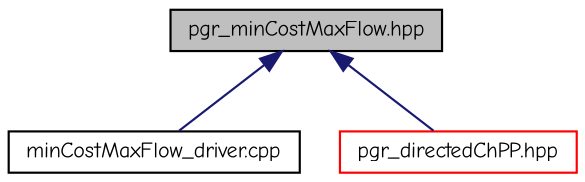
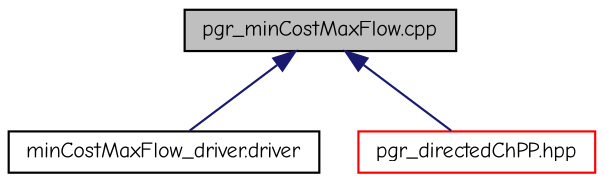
node "pgr_minCostMaxFlow.hpp": label "pgr_minCostMaxFlow.hpp" -> "pgr_minCostMaxFlow.cpp"
node "minCostMaxFlow_driver.cpp": label "minCostMaxFlow_driver.cpp" -> "minCostMaxFlow_driver.driver"
